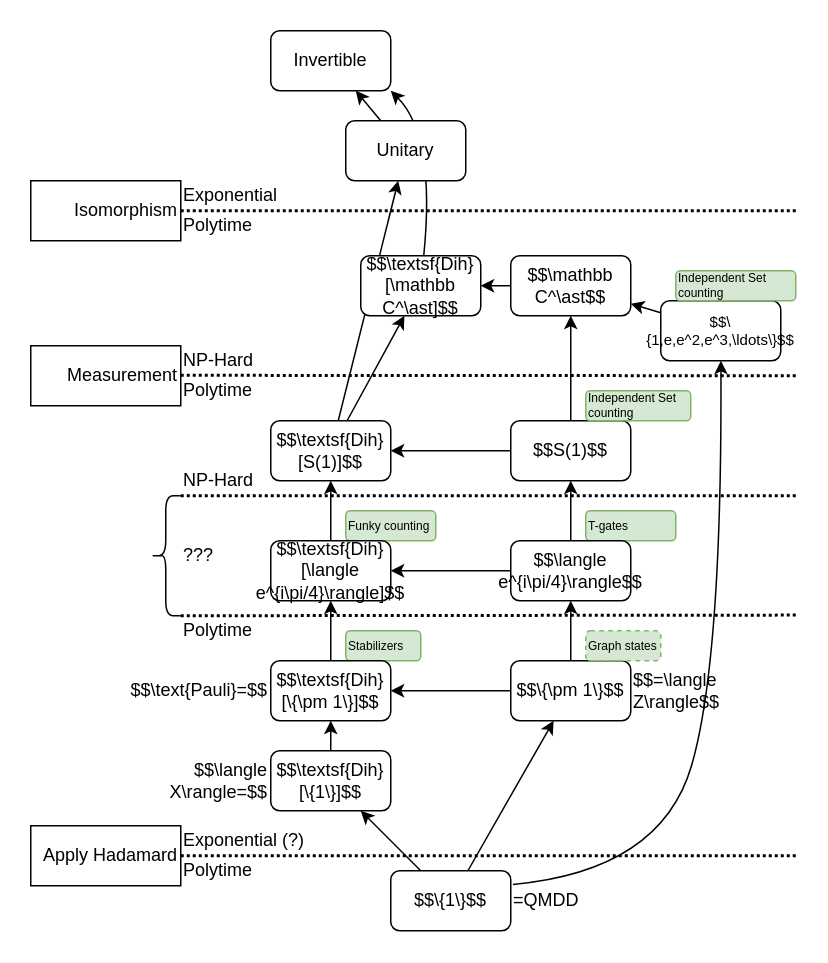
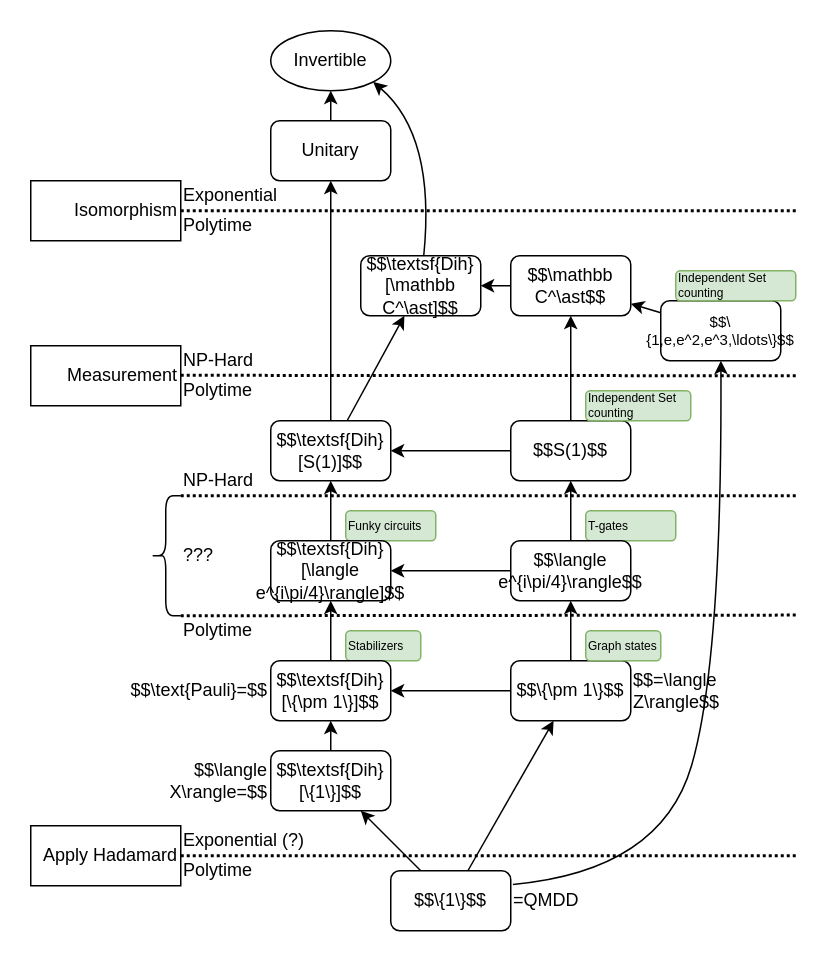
node "Invertible": shape rounded rectangle -> ellipse
node "Unitary": moved (406, 151) -> (331, 151)
node "Funky counting": label "Funky counting" -> "Funky circuits"
node "Graph states": style dashed -> solid
